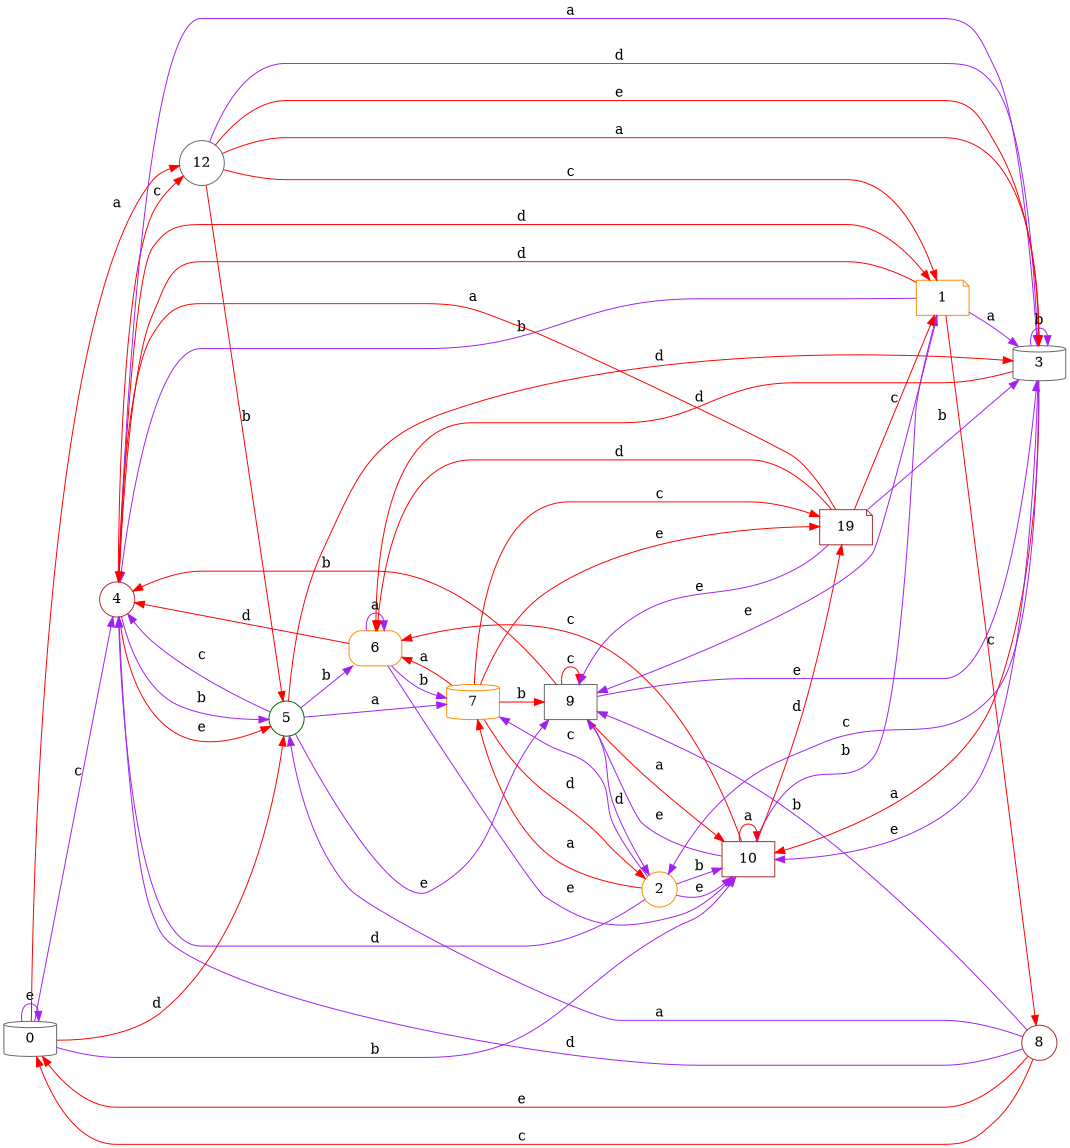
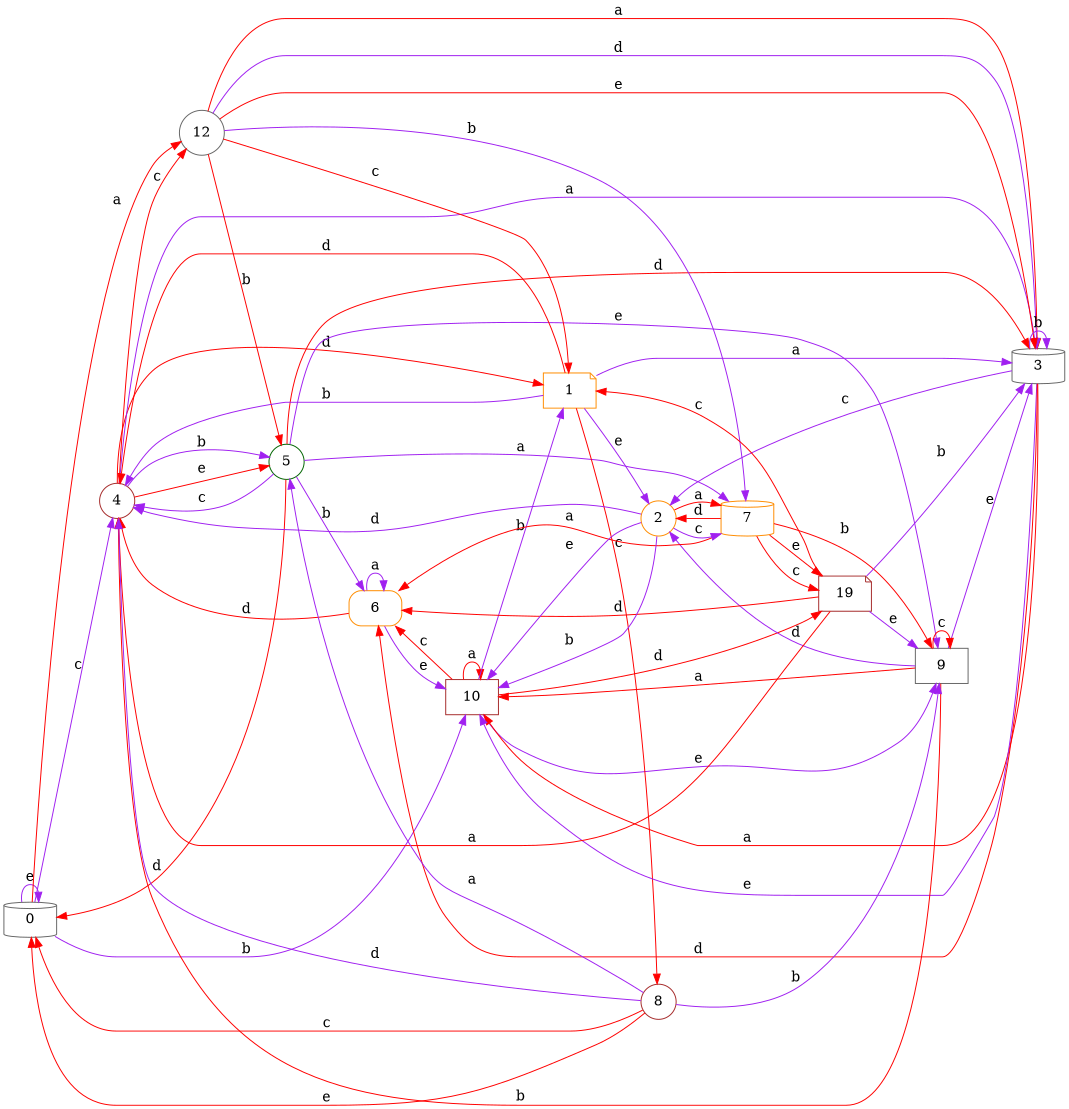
edge "1" -> "9": now "1" -> "2"
edge "6" -> "7": now "12" -> "7"
edge "0" -> "5": reversed
